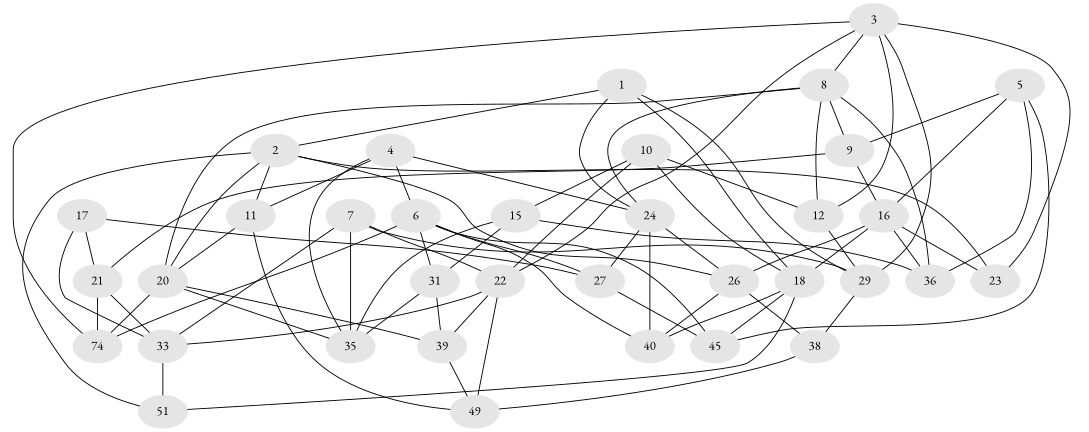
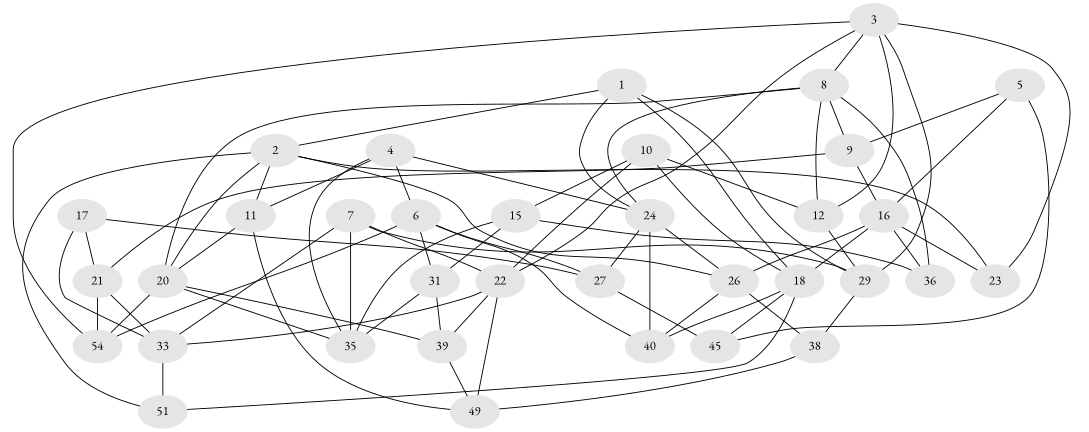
edge "5" -- "36": removed
edge "6" -- "45": removed
node "74": label "74" -> "54"
